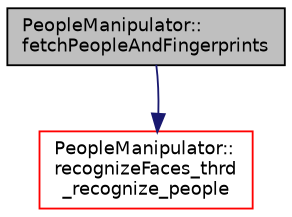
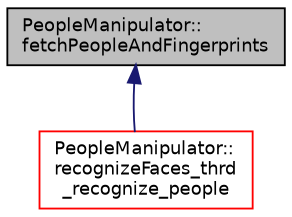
edge "PeopleManipulator:: fetchPeopleAndFingerprints" -> "PeopleManipulator:: recognizeFaces_thrd _recognize_people": reversed
